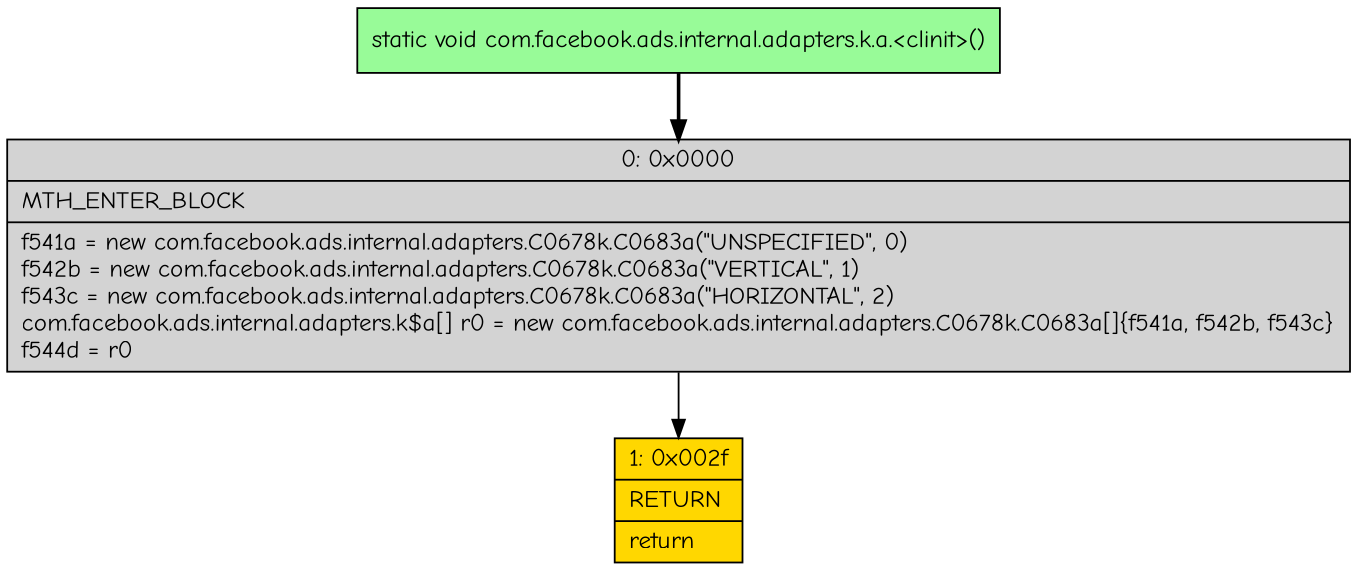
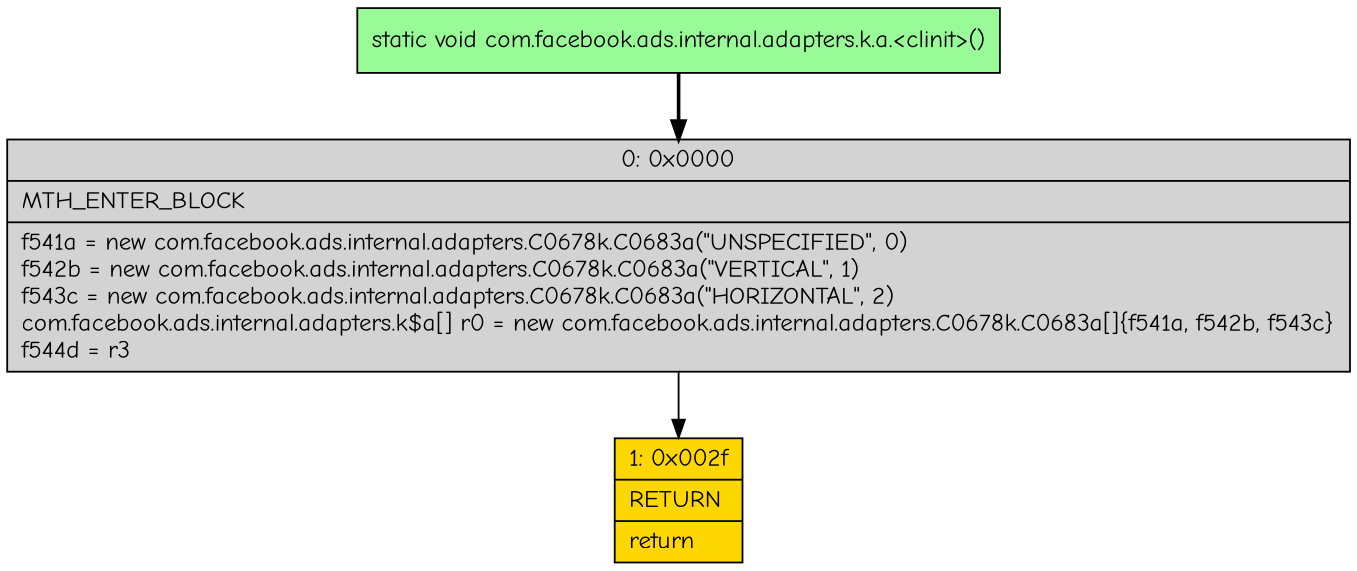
node "0: 0x0000": text "f544d = r0" -> "f544d = r3"
